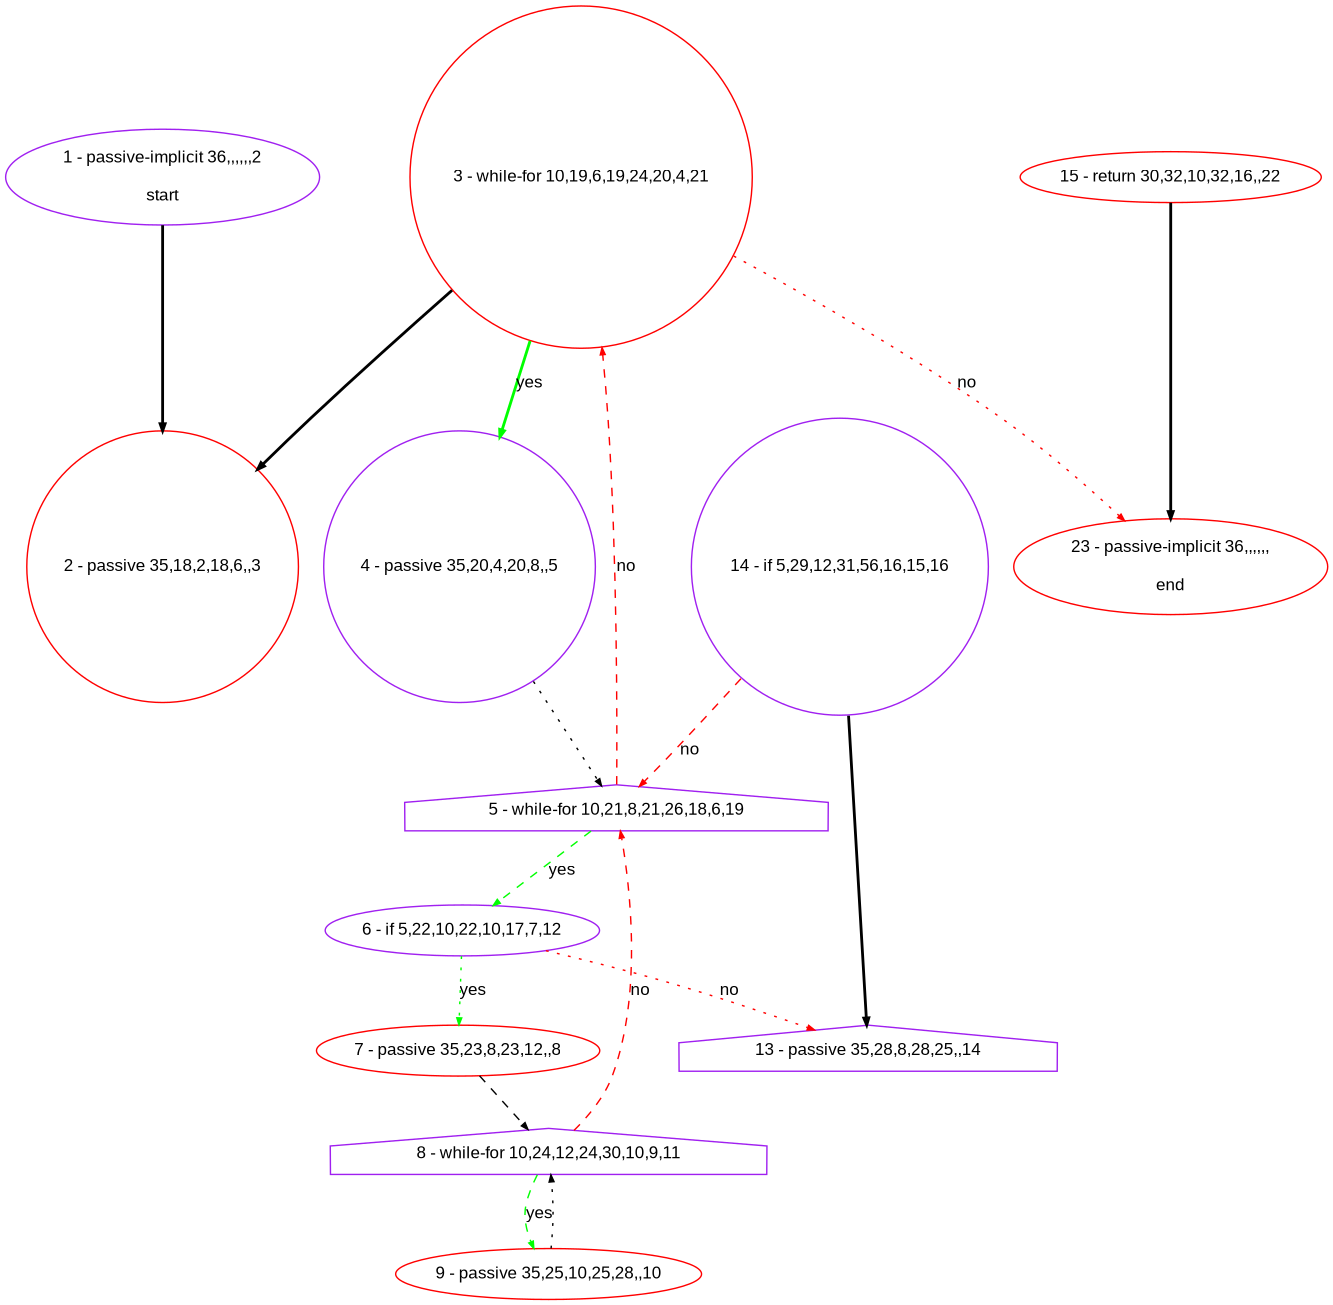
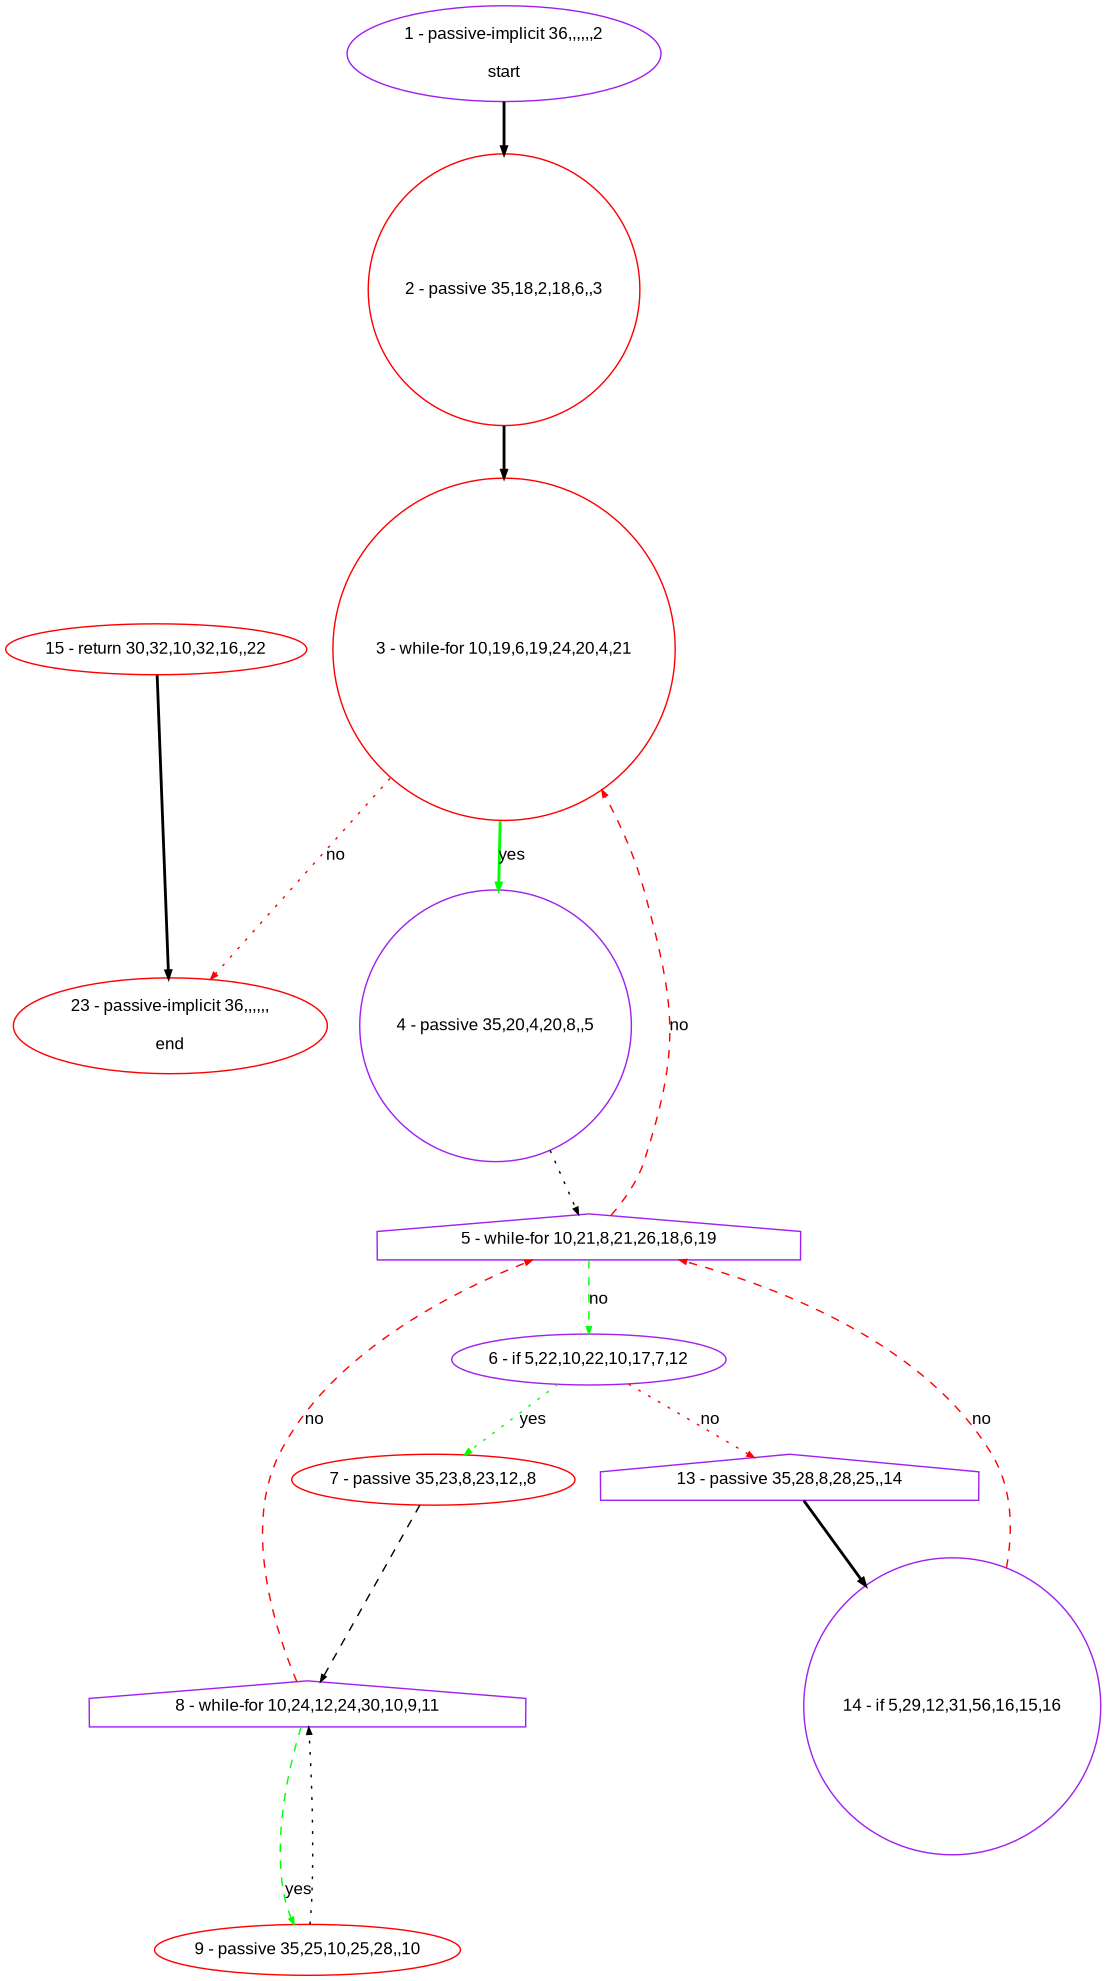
edge "3 - while-for 10,19,6,19,24,20,4,21" -> "2 - passive 35,18,2,18,6,,3": reversed
edge "14 - if 5,29,12,31,56,16,15,16" -> "13 - passive 35,28,8,28,25,,14": reversed
edge "5 - while-for 10,21,8,21,26,18,6,19" -> "6 - if 5,22,10,22,10,17,7,12": label "yes" -> "no"
